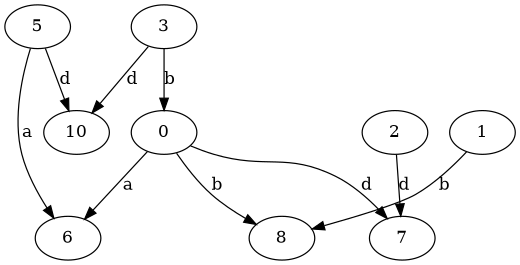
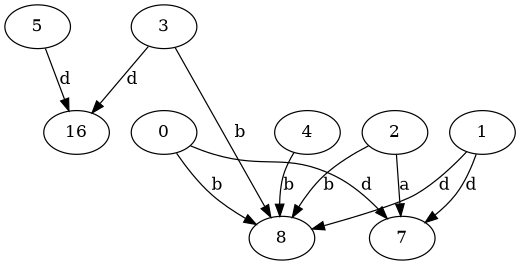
edge "3" -> "0": now "3" -> "8"
node "10": label "10" -> "16"
node "4": added
edge "2" -> "8": added, label "b"
edge "2" -> "7": label "d" -> "a"
edge "1" -> "8": label "b" -> "d"
edge "1" -> "7": added, label "d"
node "6": removed
